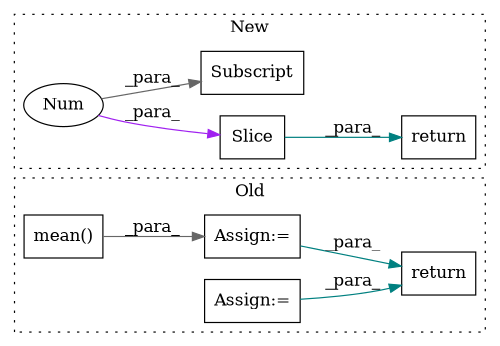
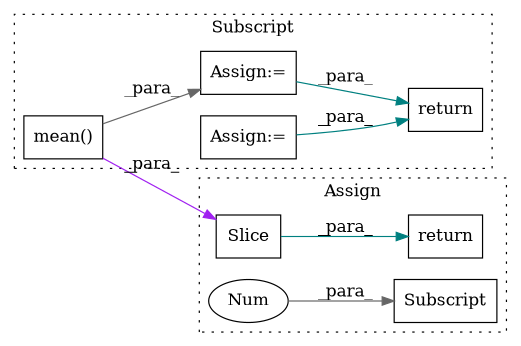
cluster "New": label "New" -> "Assign"
edge "Num" -> "Slice": now "mean()" -> "Slice"
cluster "Old": label "Old" -> "Subscript"
